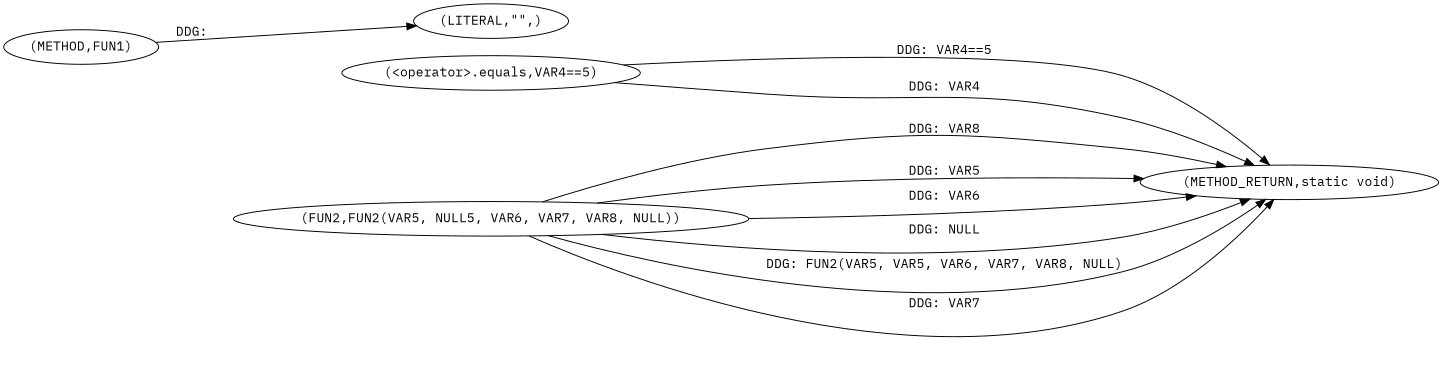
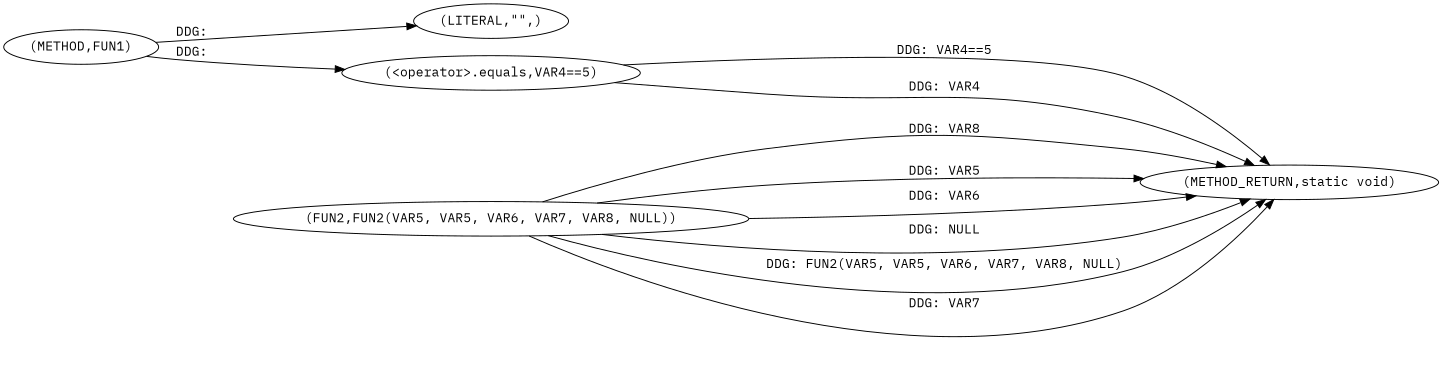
edge "(METHOD,FUN1)" -> "(<operator>.equals,VAR4==5)": added, label "DDG:"
node "(FUN2,FUN2(VAR5, NULL5, VAR6, VAR7, VAR8, NULL))": label "(FUN2,FUN2(VAR5, NULL5, VAR6, VAR7, VAR8, NULL))" -> "(FUN2,FUN2(VAR5, VAR5, VAR6, VAR7, VAR8, NULL))"
